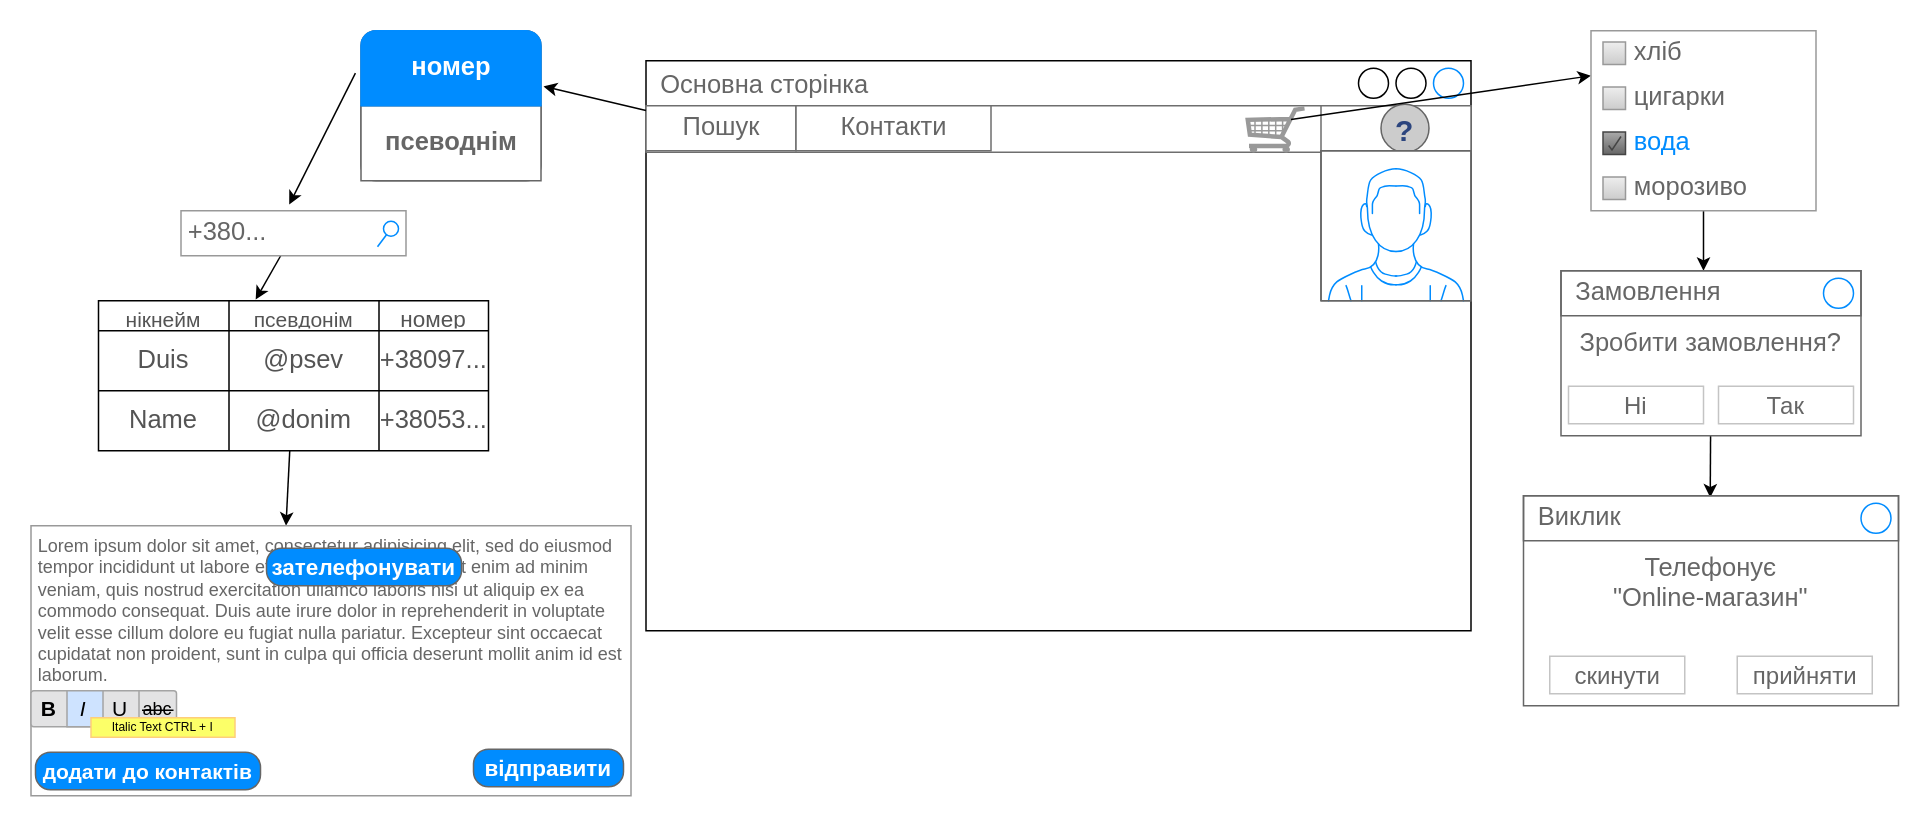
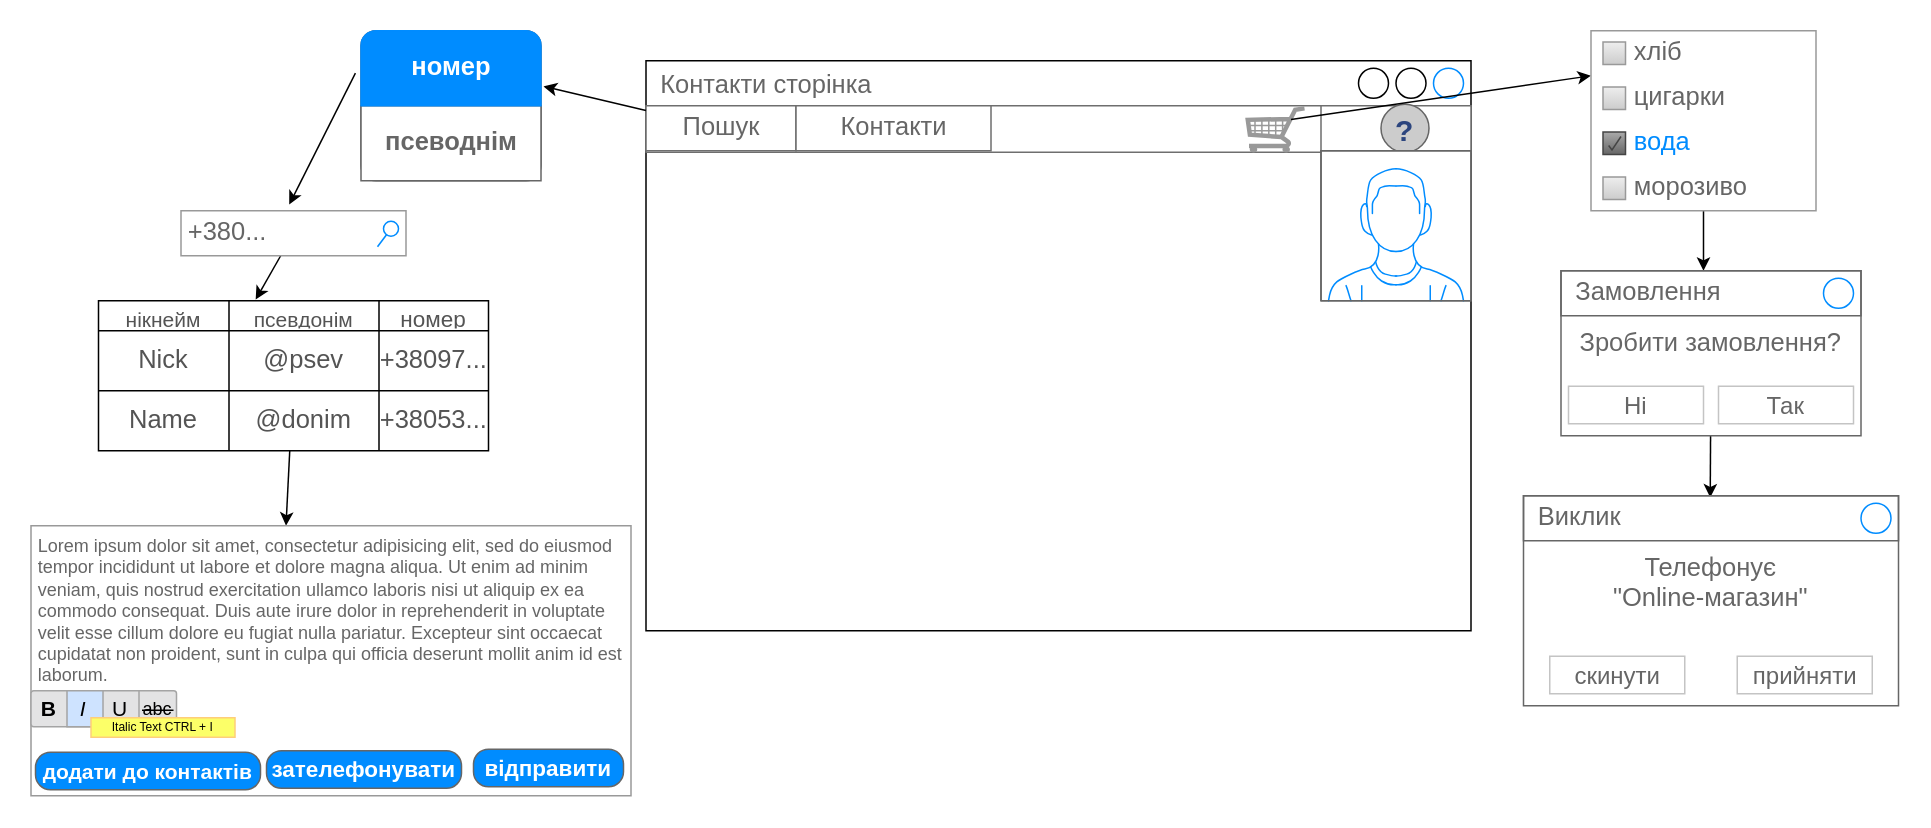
node "Основна сторінка": label "Основна сторінка" -> "Контакти сторінка"
node "Duis": label "Duis" -> "Nick"
node "зателефонувати": moved (364, 567) -> (364, 770)
